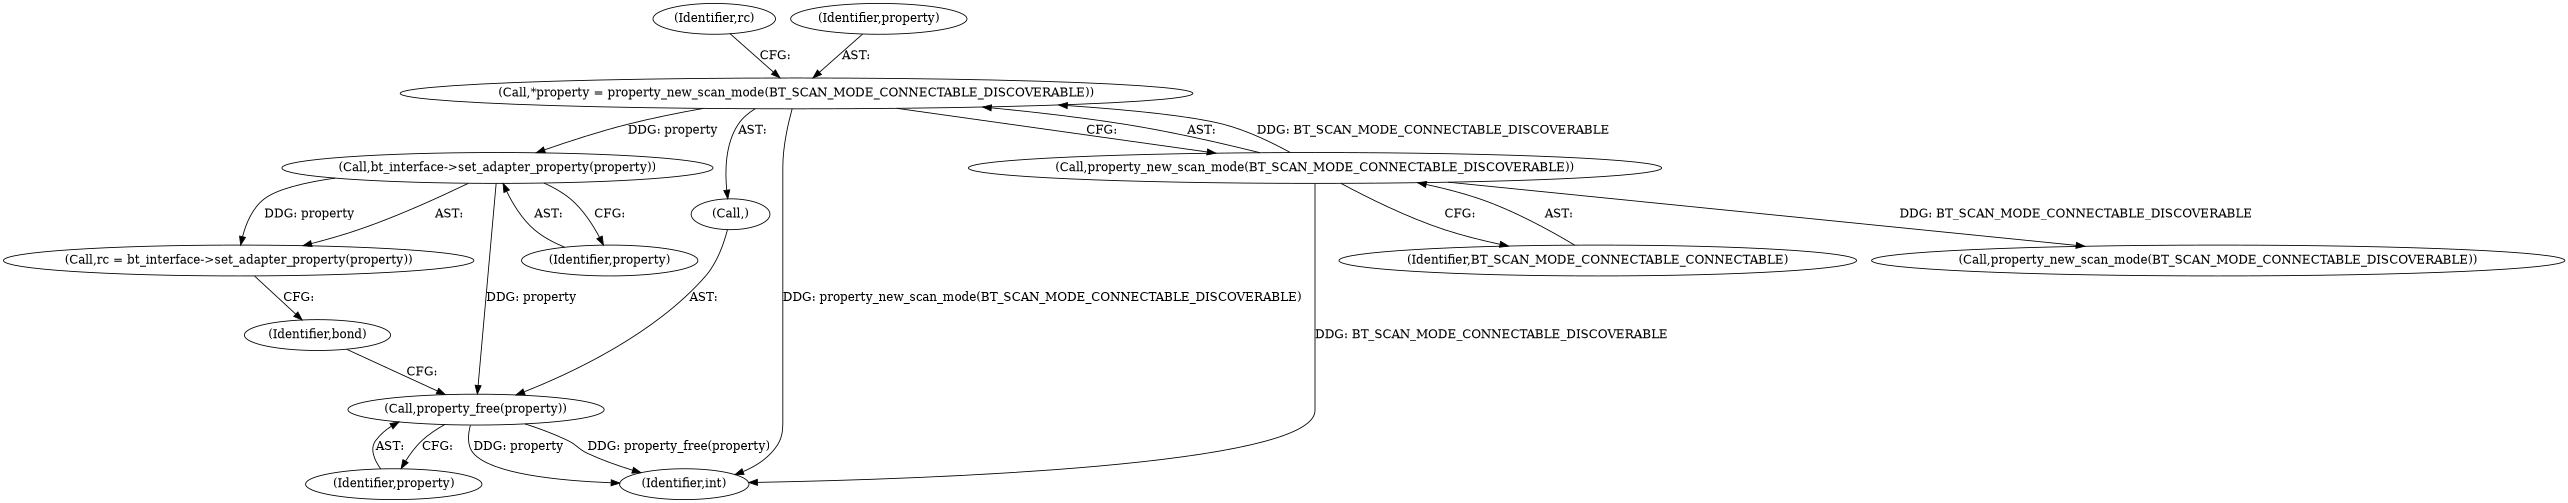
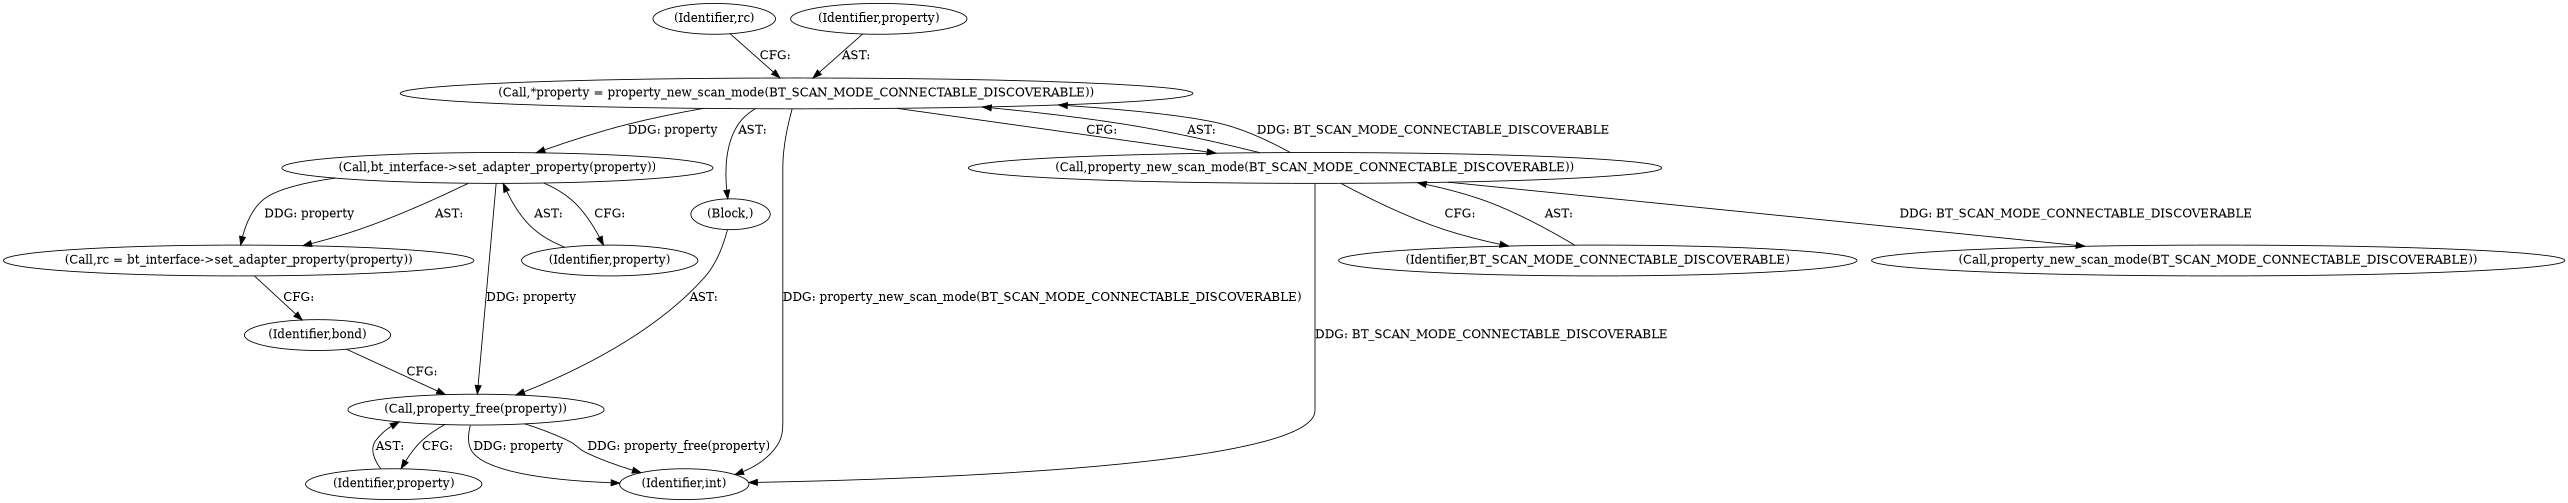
node "(Call,)": label "(Call,)" -> "(Block,)"
node "(Identifier,BT_SCAN_MODE_CONNECTABLE_CONNECTABLE)": label "(Identifier,BT_SCAN_MODE_CONNECTABLE_CONNECTABLE)" -> "(Identifier,BT_SCAN_MODE_CONNECTABLE_DISCOVERABLE)"
